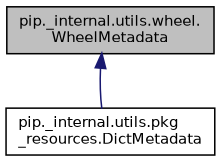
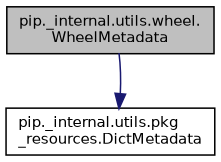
edge "pip._internal.utils.pkg _resources.DictMetadata" -> "pip._internal.utils.wheel. WheelMetadata": reversed
